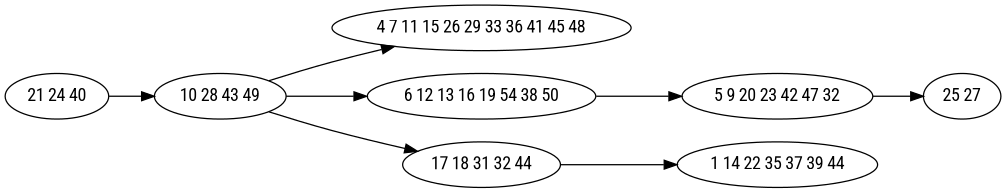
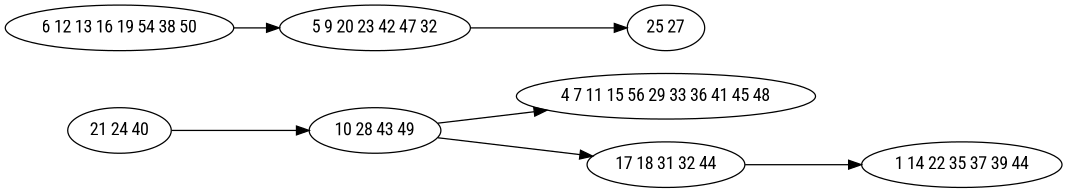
node "4 7 11 15 26 29 33 36 41 45 48": label "4 7 11 15 26 29 33 36 41 45 48" -> "4 7 11 15 56 29 33 36 41 45 48"
edge "10 28 43 49" -> "6 12 13 16 19 54 38 50": removed
